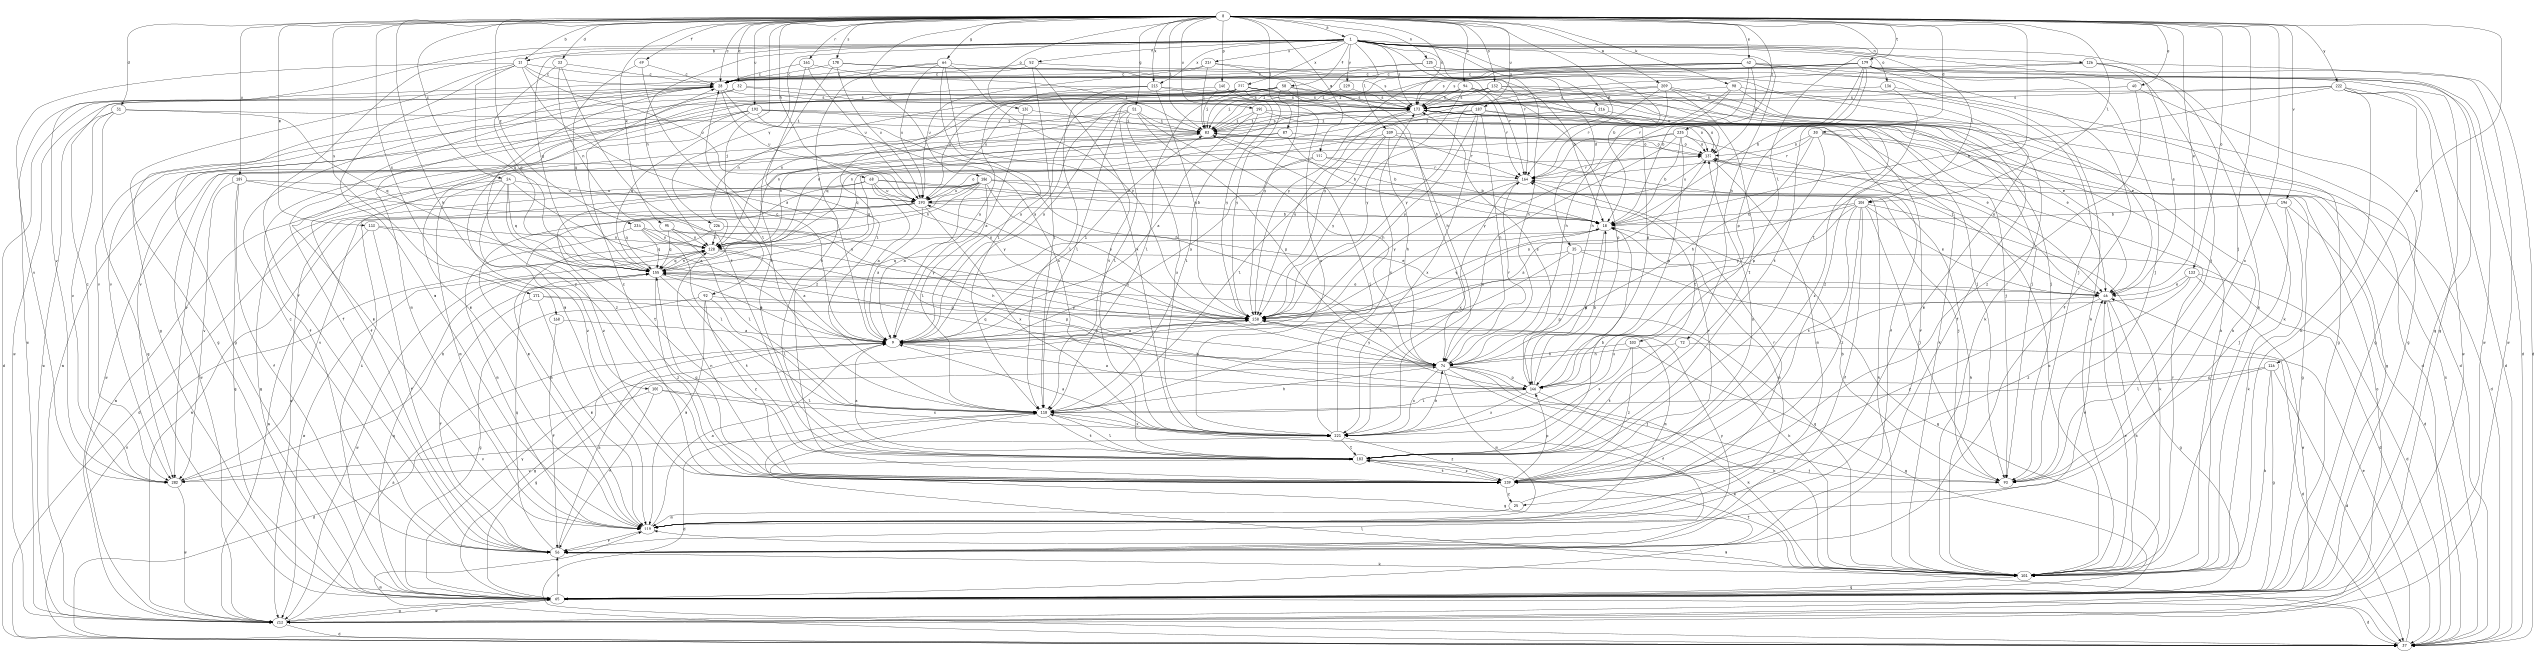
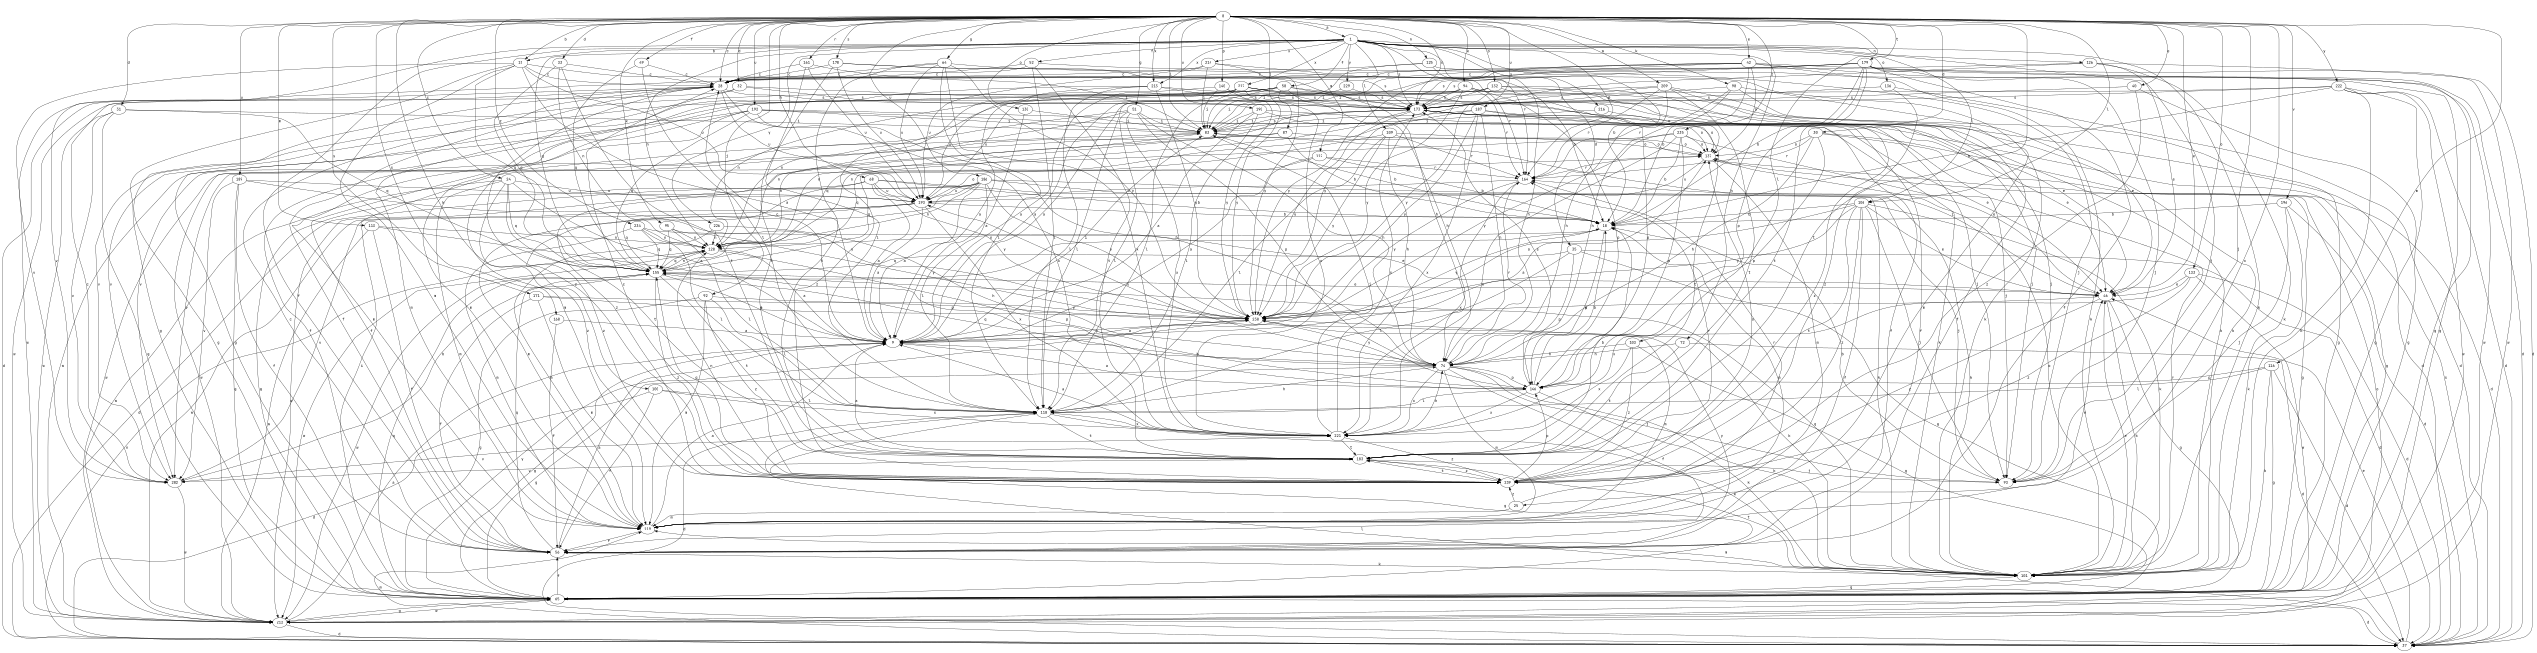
edge "183" -> "110": removed, label "l"
edge "239" -> "25": reversed
